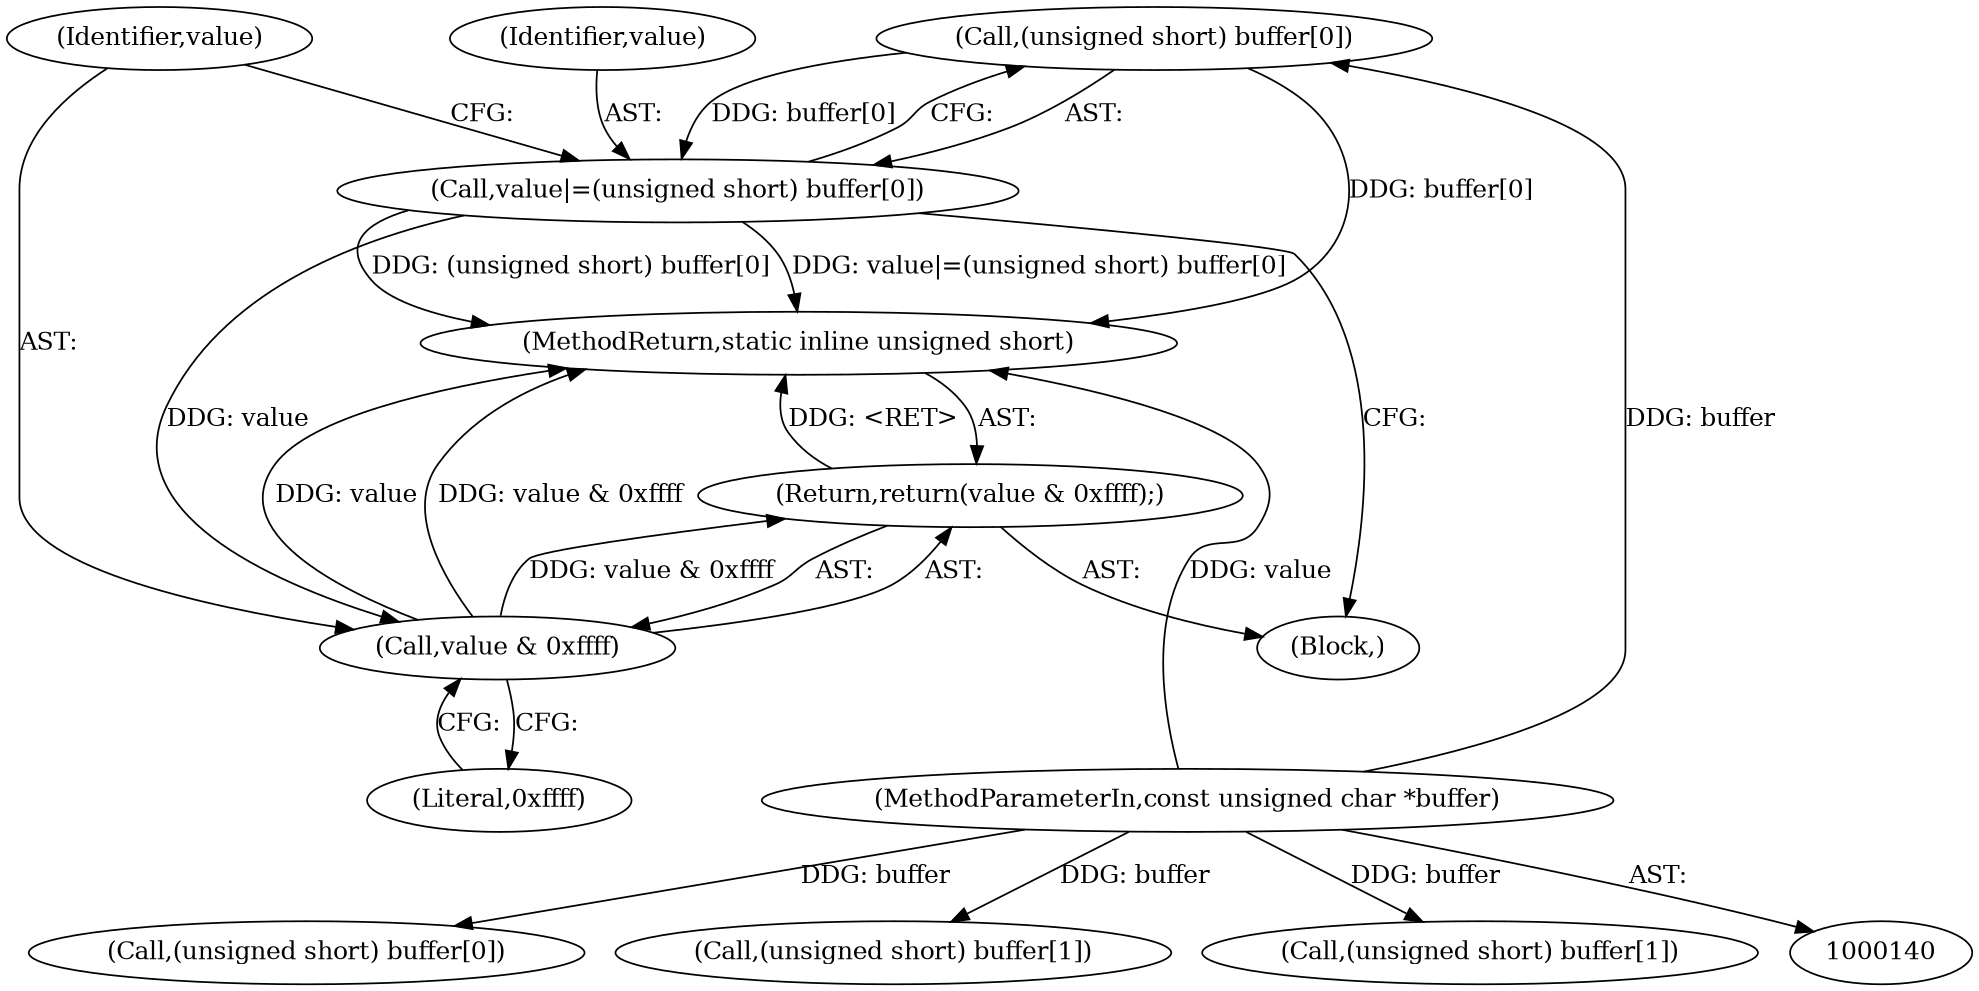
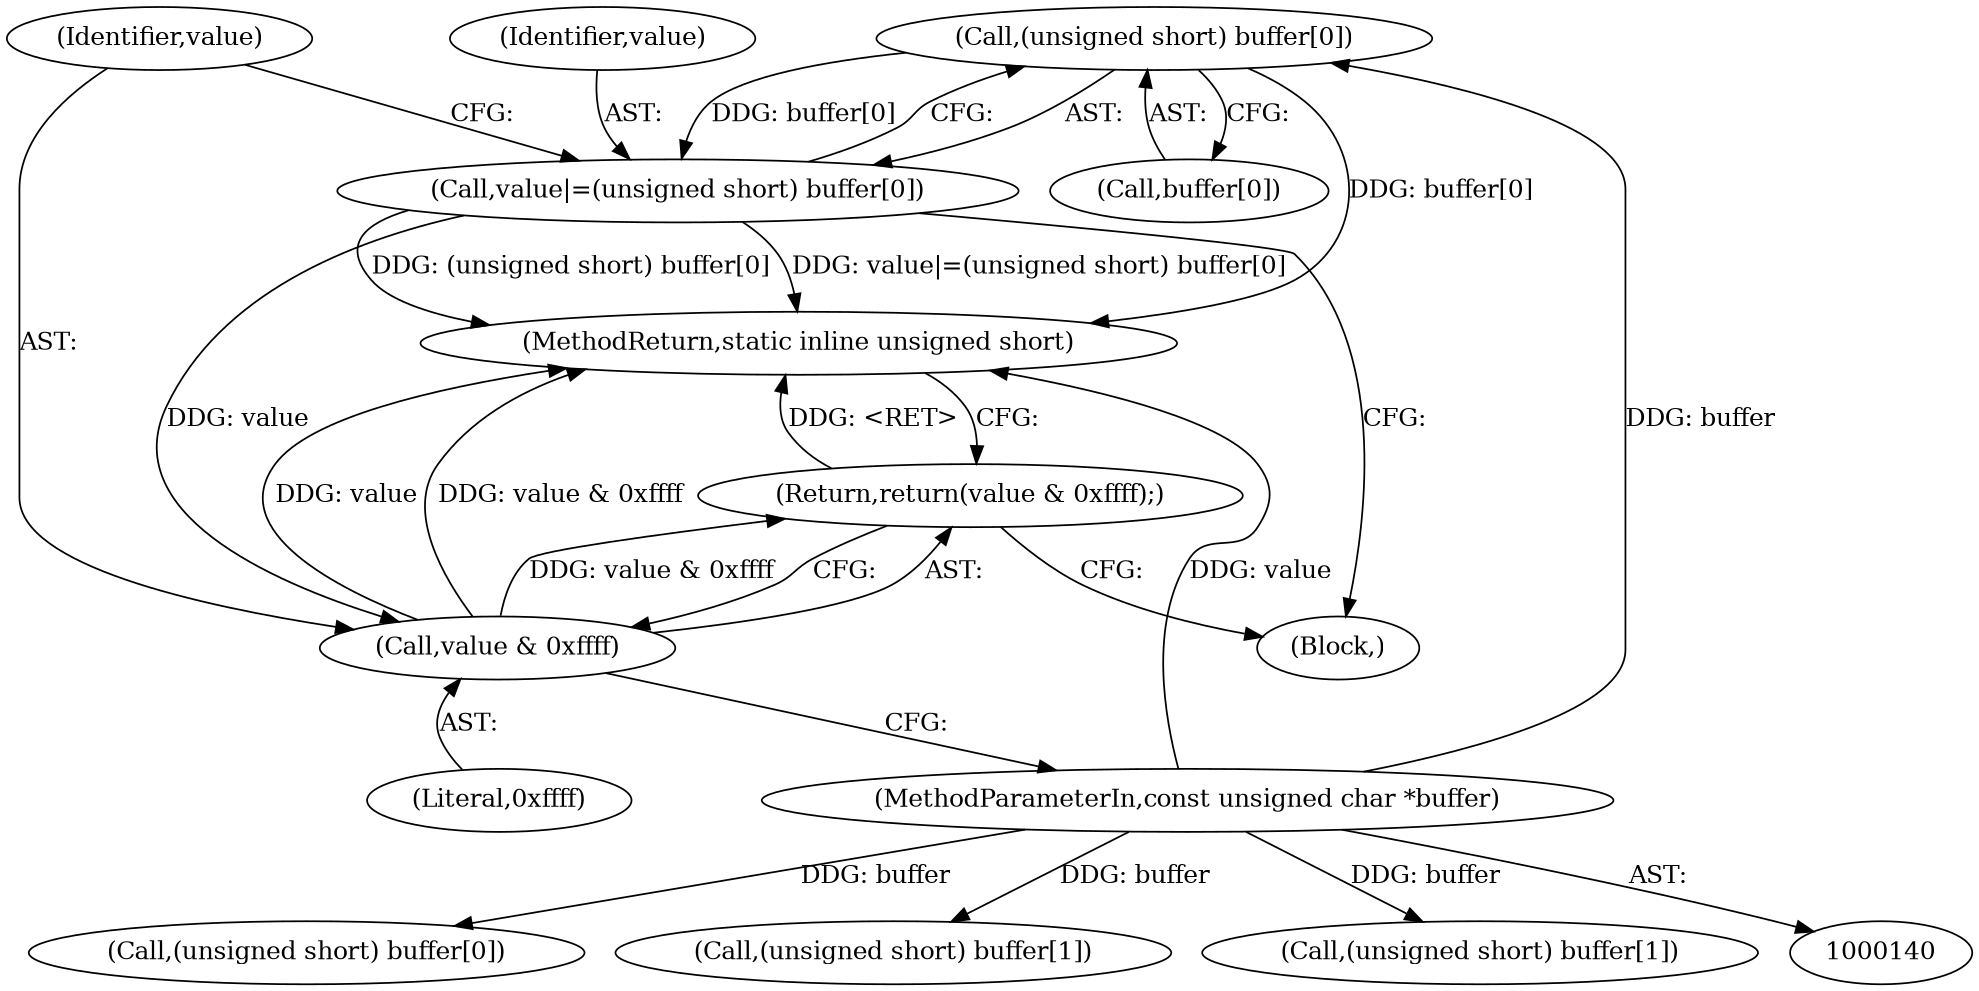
node "(Call,buffer[0])": added
edge "(MethodReturn,static inline unsigned short)" -> "(Return,return(value & 0xffff);)": label "AST: " -> "CFG: "
edge "(Return,return(value & 0xffff);)" -> "(Call,value & 0xffff)": label "AST: " -> "CFG: "
edge "(Return,return(value & 0xffff);)" -> "(Block,)": label "AST: " -> "CFG: "
edge "(Call,value & 0xffff)" -> "(Literal,0xffff)": now "(Call,value & 0xffff)" -> "(MethodParameterIn,const unsigned char *buffer)"
edge "(Literal,0xffff)" -> "(Call,value & 0xffff)": label "CFG: " -> "AST: "
